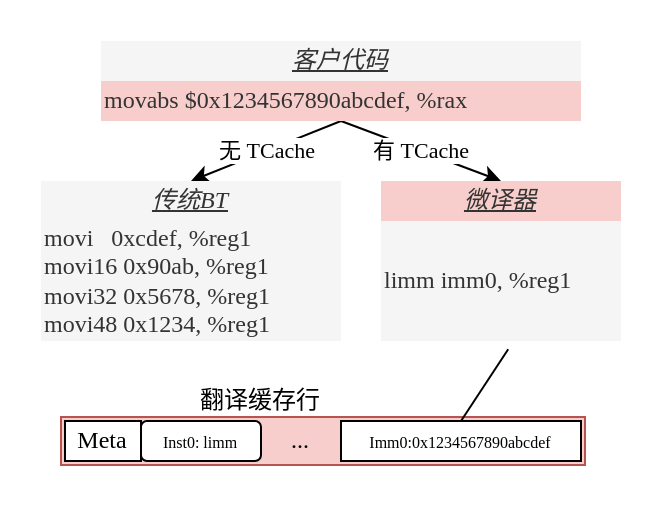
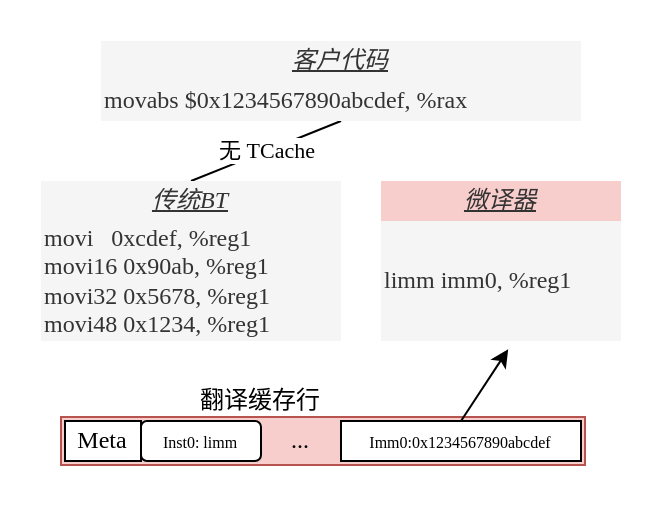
node "movabs $0x1234567890abcdef, %rax": fillcolor #f8cecc -> #f5f5f5
edge "movabs $0x1234567890abcdef, %rax" -> "微译器": removed, label "有 TCache"
edge "movabs $0x1234567890abcdef, %rax" -> "传统BT": arrowhead classic -> none
edge "limm imm0, %reg1" -- "Imm0:0x1234567890abcdef": arrowhead none -> classic
